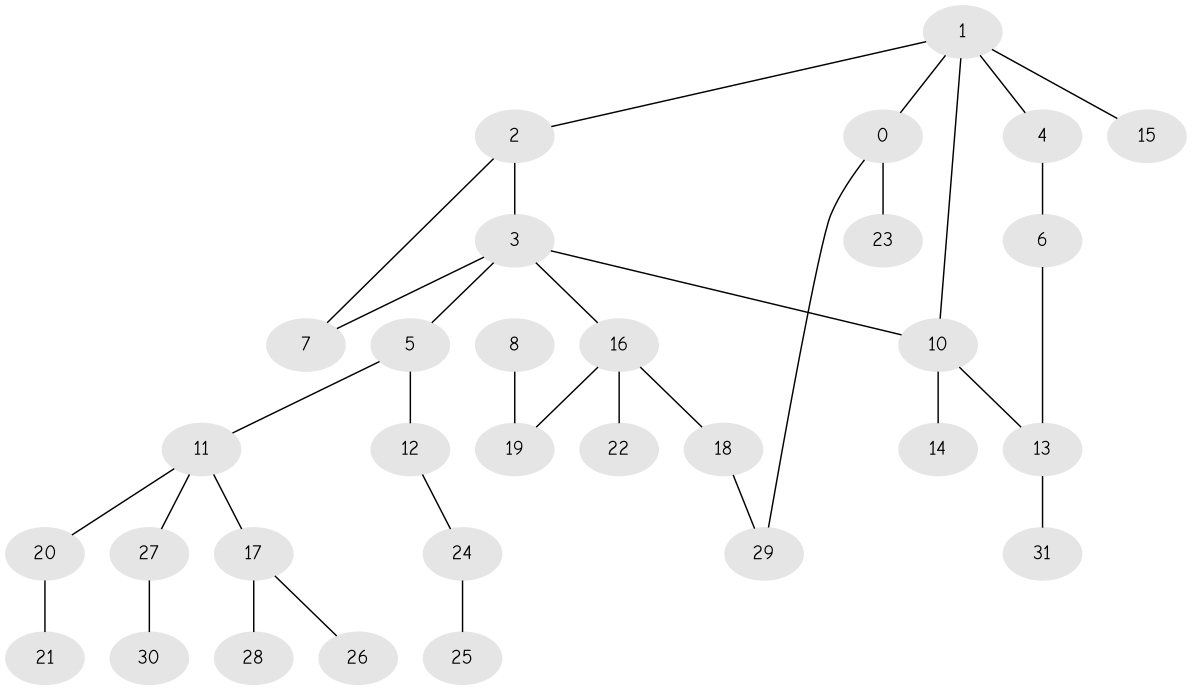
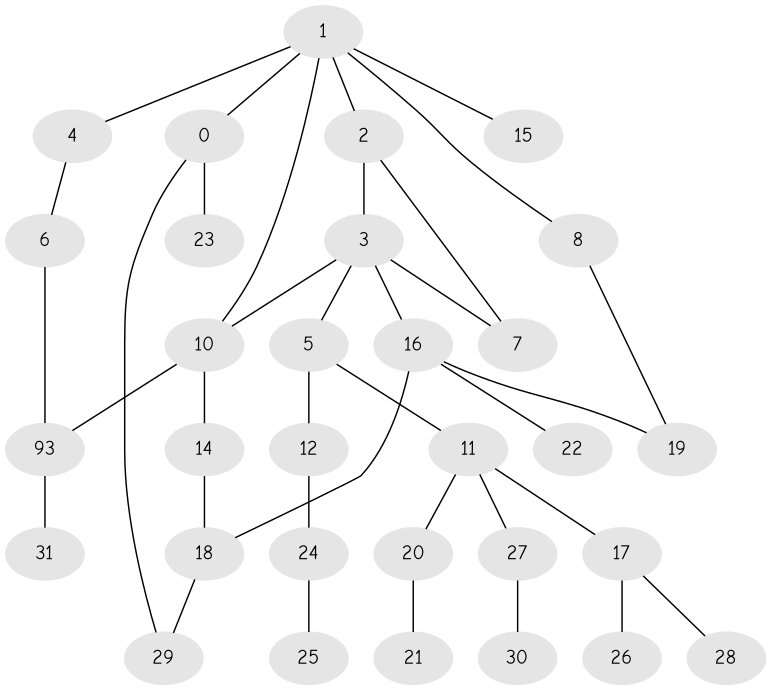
edge "1" -- "8": added
node "13": label "13" -> "93"
edge "14" -- "18": added
